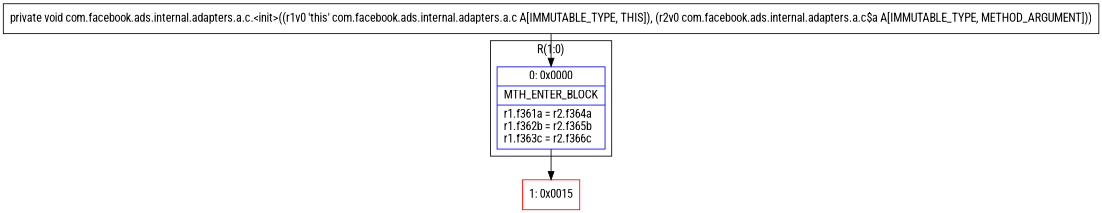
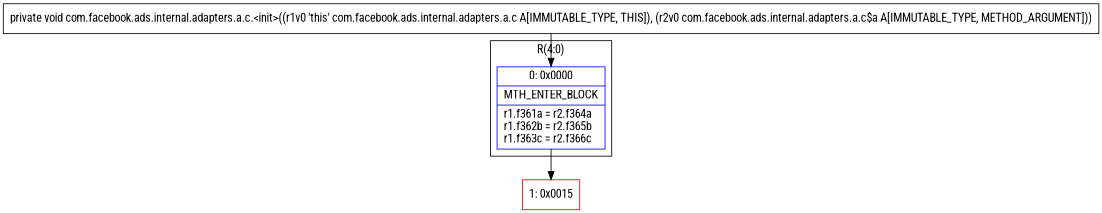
cluster "R(1:0)": label "R(1:0)" -> "R(4:0)"
